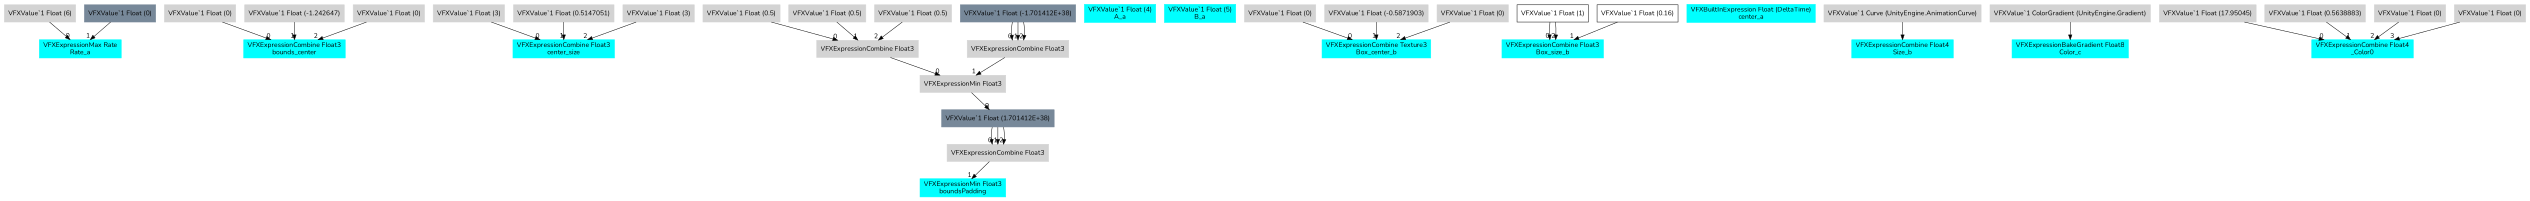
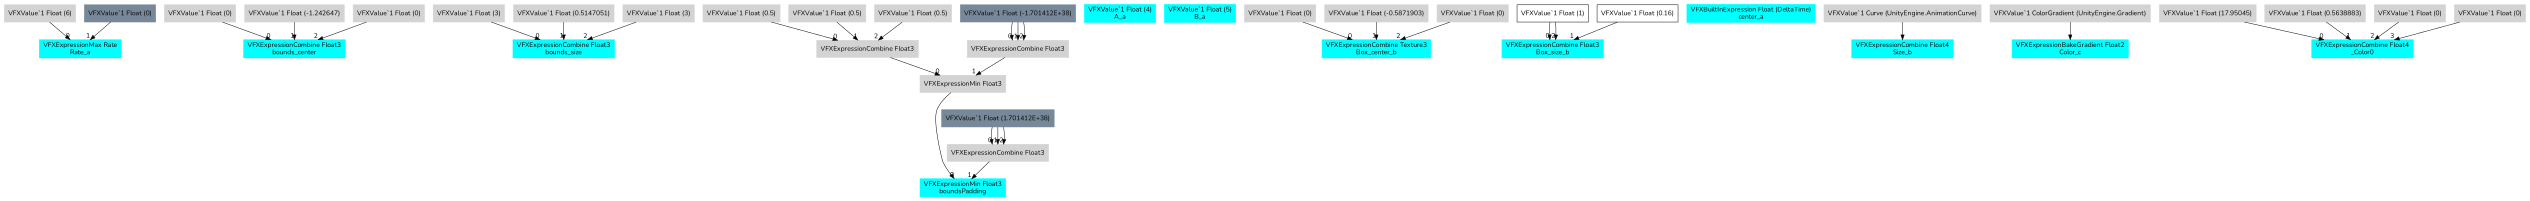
node "VFXExpressionCombine Float3 center_size": label "VFXExpressionCombine Float3 center_size" -> "VFXExpressionCombine Float3 bounds_size"
node "VFXExpressionBakeGradient Float8 Color_c": label "VFXExpressionBakeGradient Float8 Color_c" -> "VFXExpressionBakeGradient Float2 Color_c"
edge "VFXExpressionMin Float3" -> "VFXValue`1 Float (1.701412E+38)": now "VFXExpressionMin Float3" -> "VFXExpressionMin Float3 boundsPadding"
